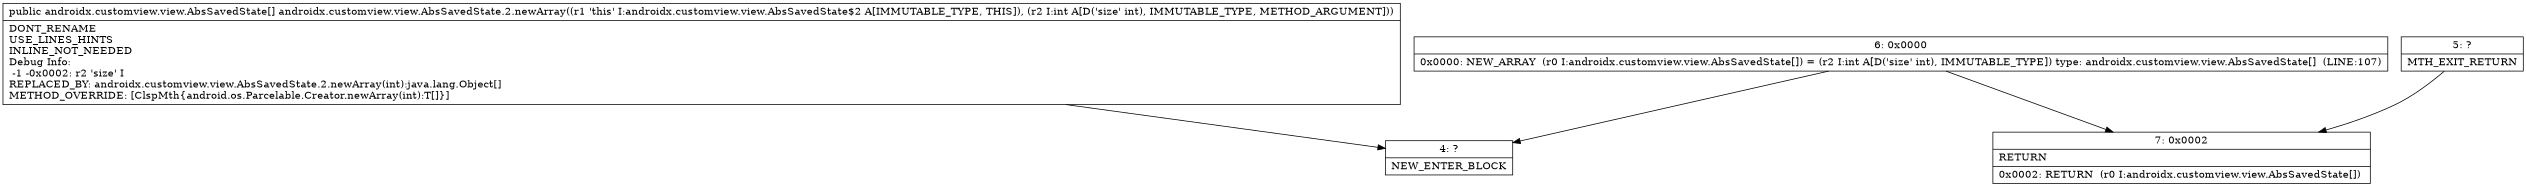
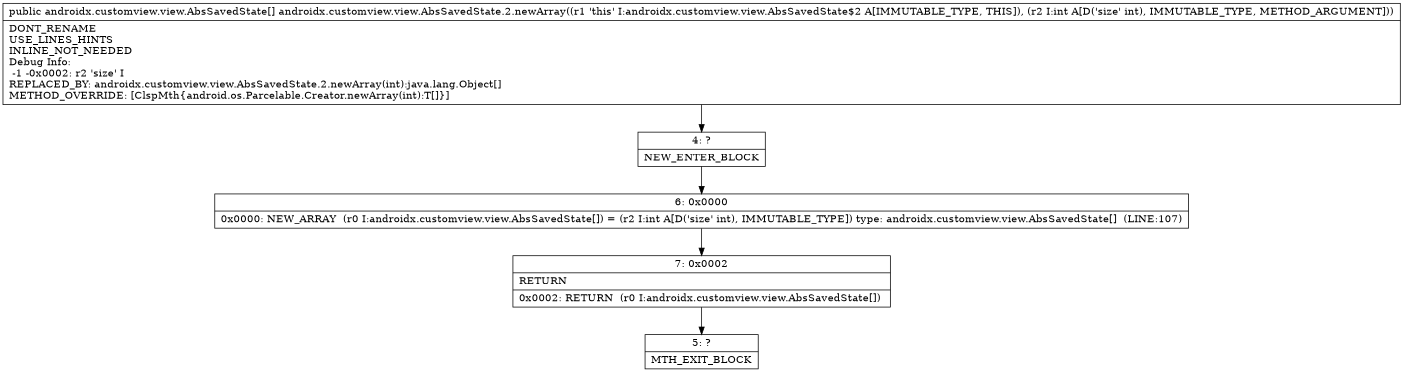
node "5: ?": text "MTH_EXIT_RETURN" -> "MTH_EXIT_BLOCK"
edge "6: 0x0000" -> "4: ?": reversed
edge "5: ?" -> "7: 0x0002": reversed
